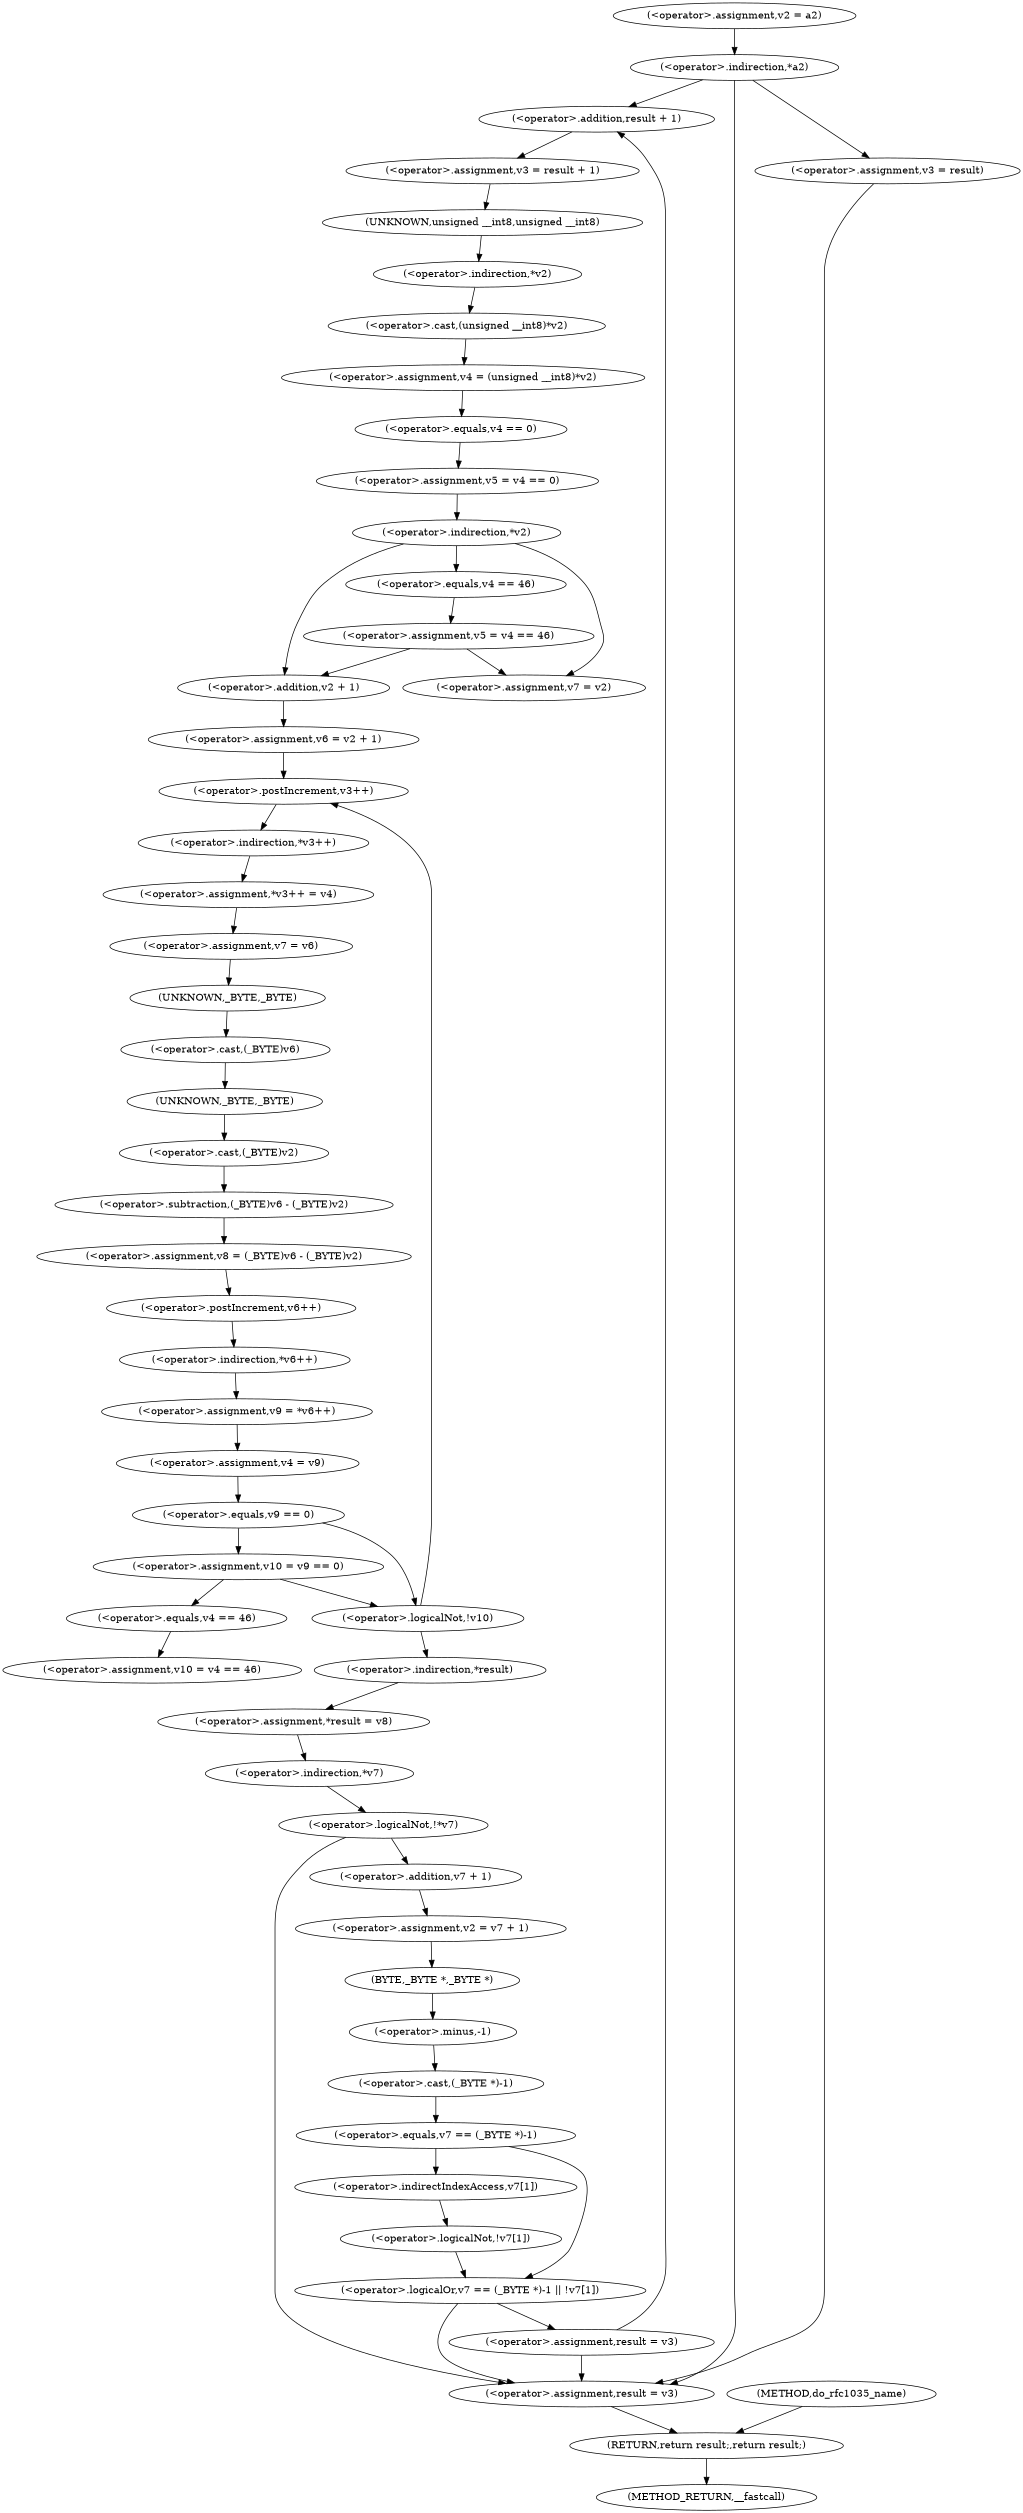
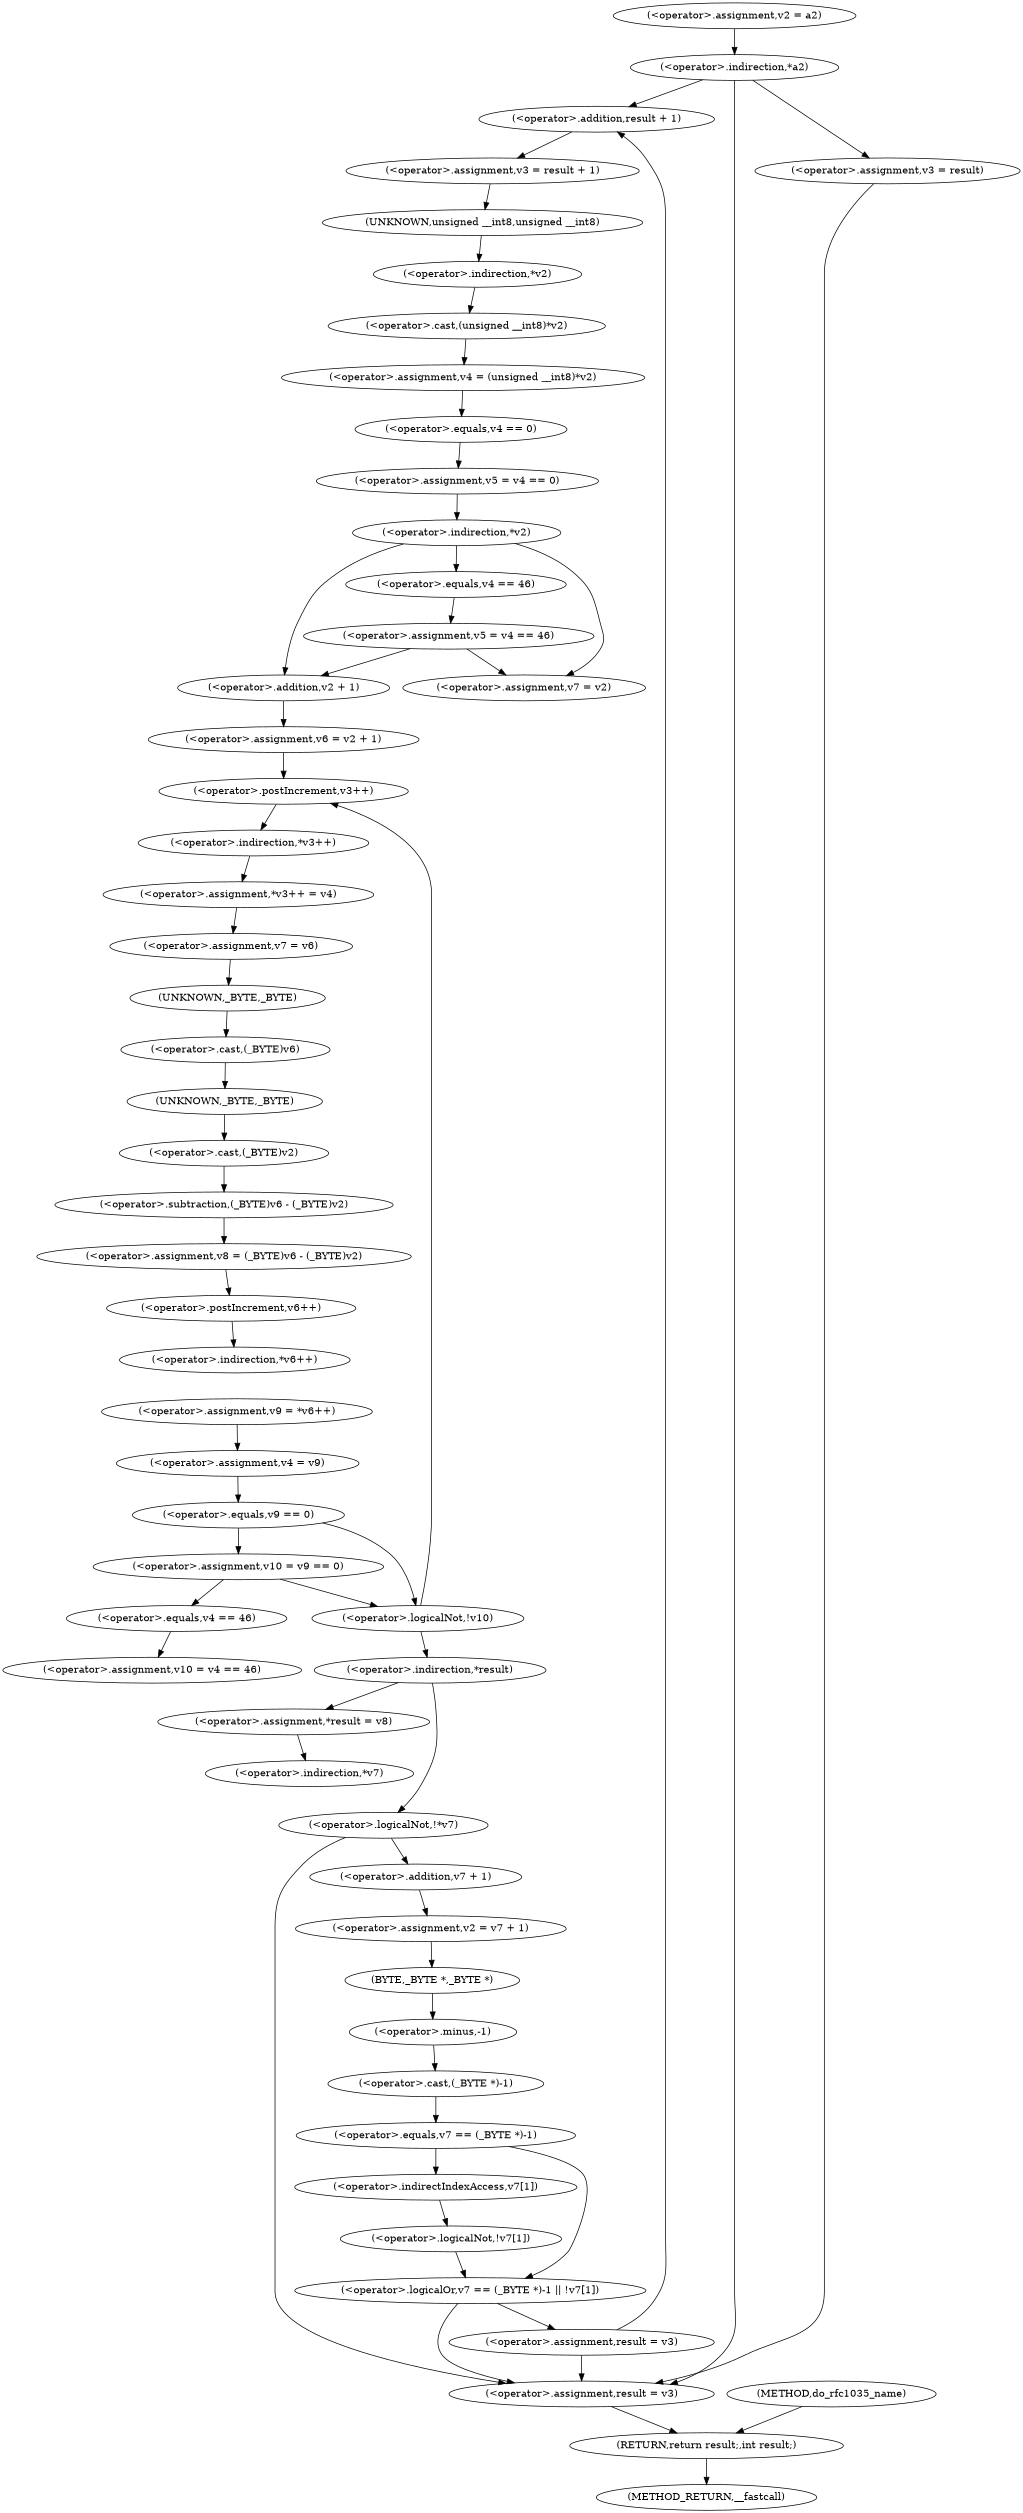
edge "(<operator>.indirection,*v6++)" -> "(<operator>.assignment,v9 = *v6++)": removed
edge "(<operator>.indirection,*v7)" -> "(<operator>.logicalNot,!*v7)": now "(<operator>.indirection,*result)" -> "(<operator>.logicalNot,!*v7)"
node "(RETURN,return result;,return result;)": label "(RETURN,return result;,return result;)" -> "(RETURN,return result;,int result;)"
